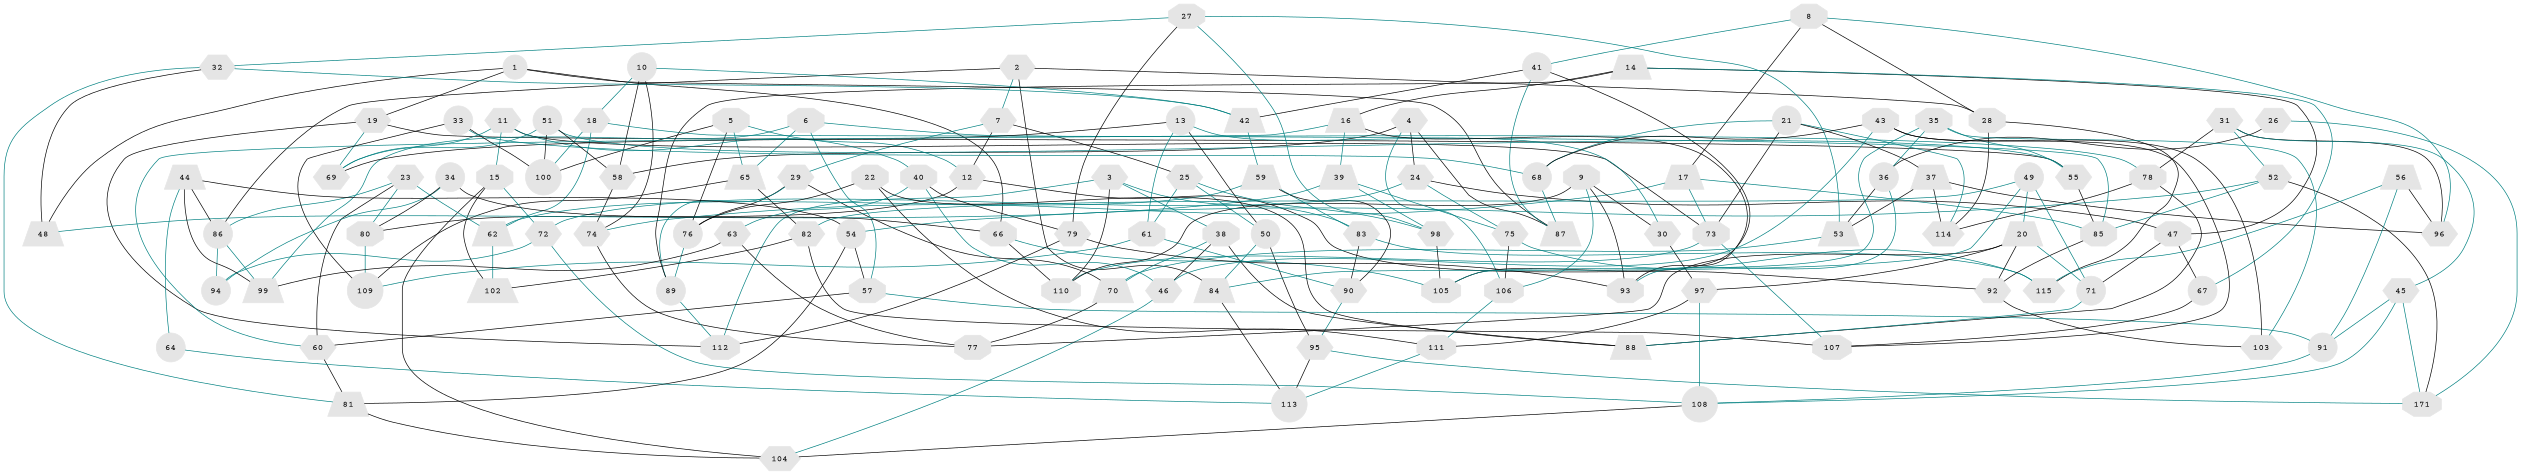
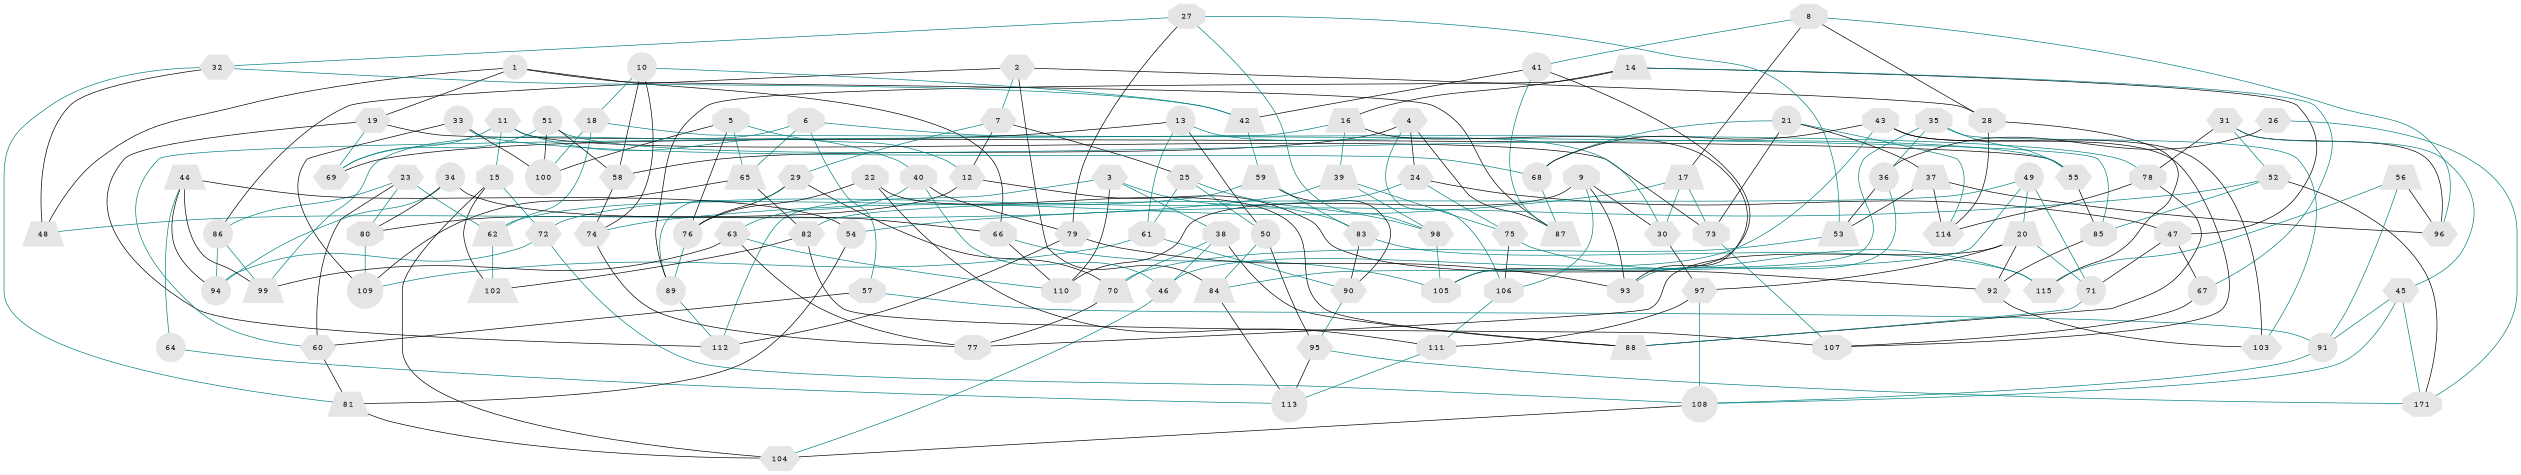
edge "17" -- "85": now "17" -- "30"
edge "44" -- "86": now "44" -- "94"
edge "98" -- "105": color black -> teal
edge "73" -- "110": now "63" -- "110"
edge "54" -- "57": removed
edge "38" -- "46": color black -> teal
